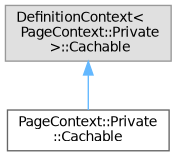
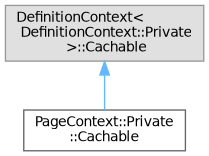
node "DefinitionContext< PageContext::Private >::Cachable": label "DefinitionContext< PageContext::Private >::Cachable" -> "DefinitionContext< DefinitionContext::Private >::Cachable"
